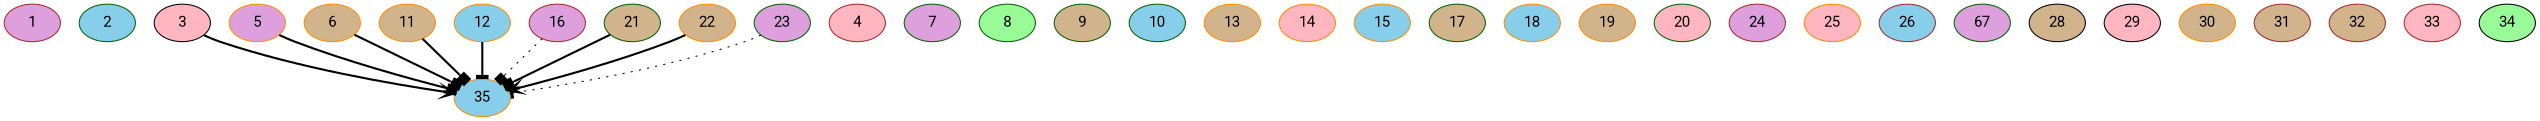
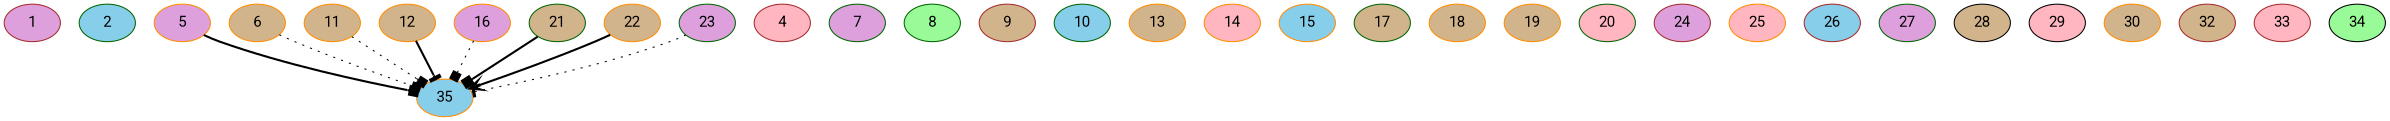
node "3": removed
node "12": fillcolor skyblue -> tan
node "16": color brown -> darkorange
node "9": color darkgreen -> brown
node "18": fillcolor skyblue -> tan
node "67": label "67" -> "27"
node "31": removed
edge "11" -> "35": style bold -> dotted
edge "6" -> "35": style bold -> dotted
